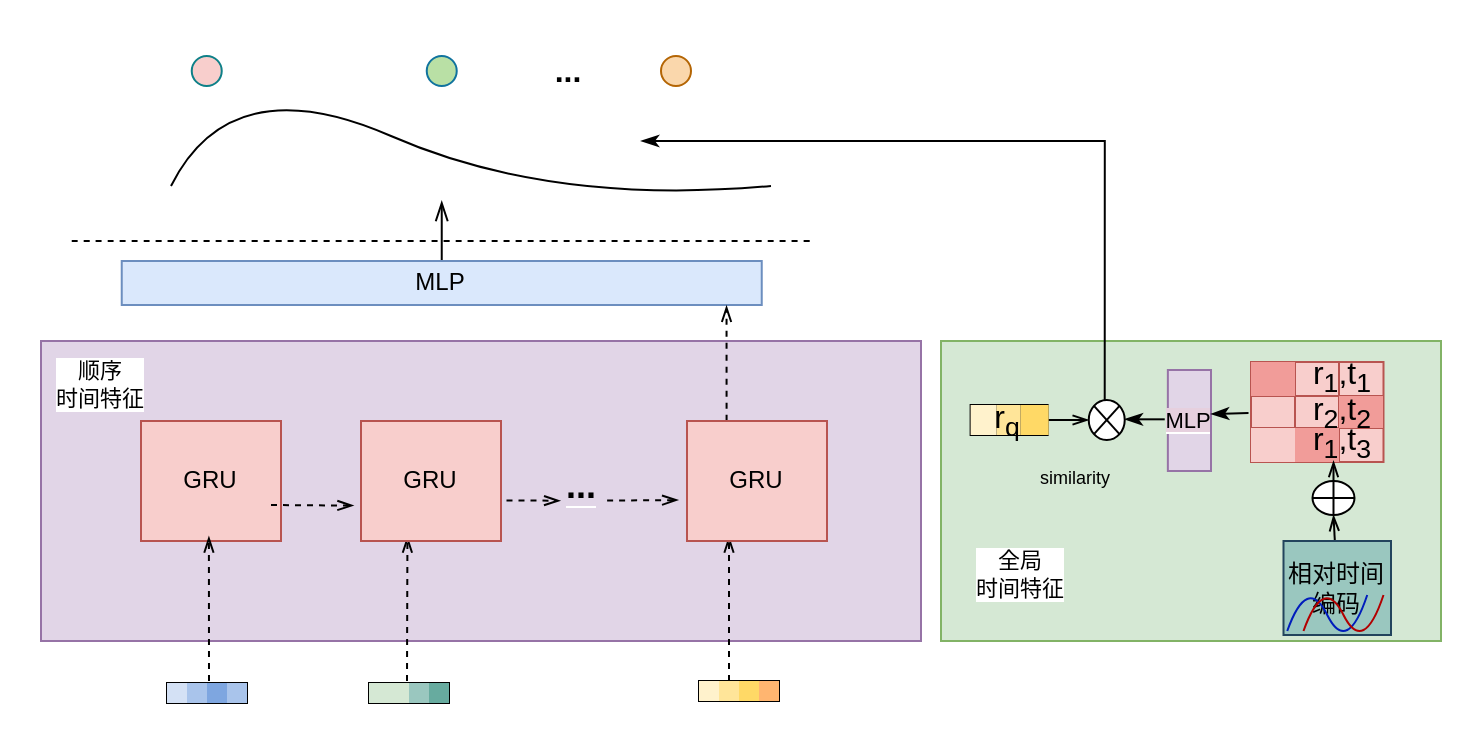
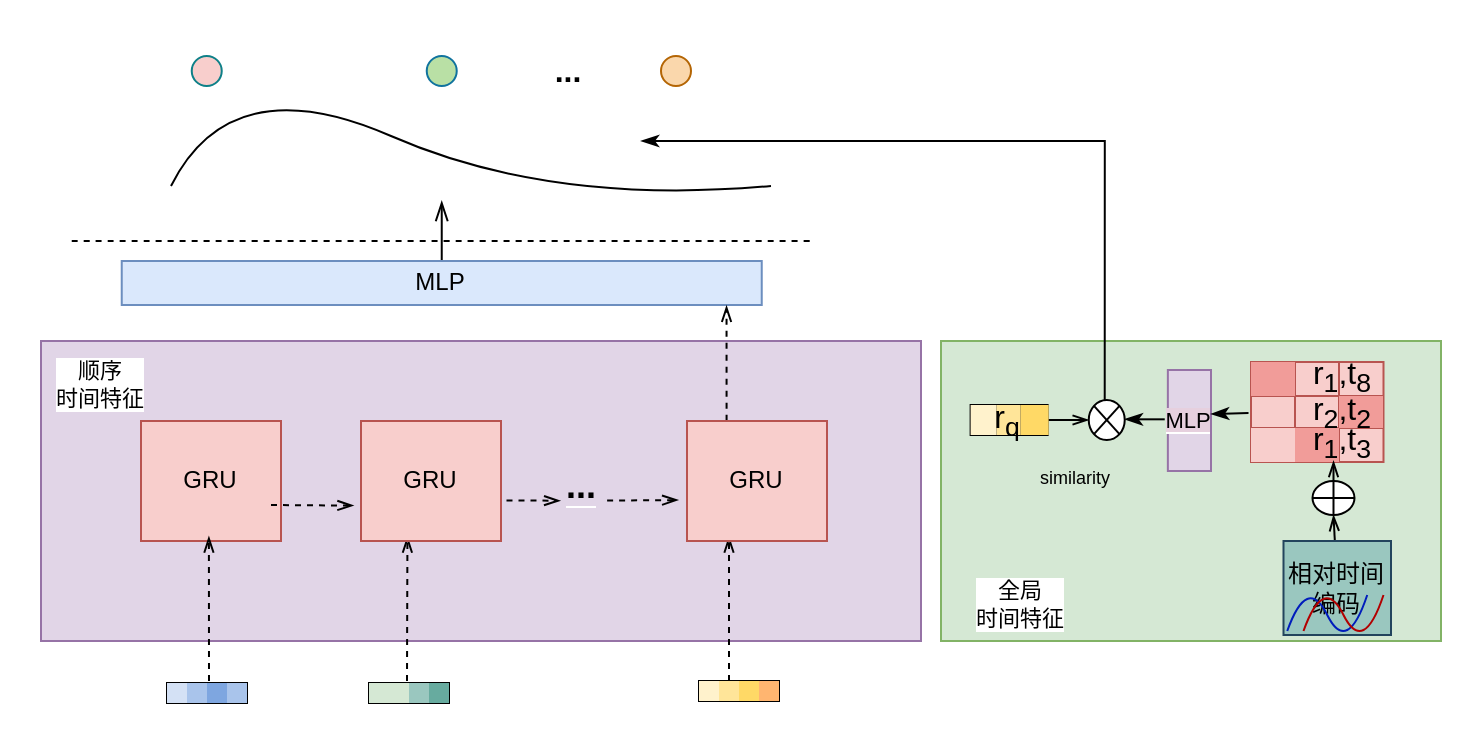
node "r1,t1": label "r1,t1" -> "r1,t8"
node "全局 时间特征": moved (1021, 575) -> (1021, 605)
